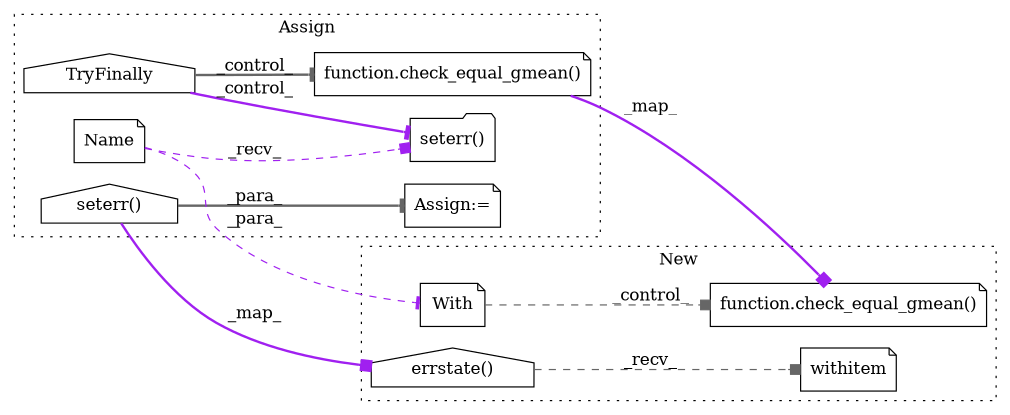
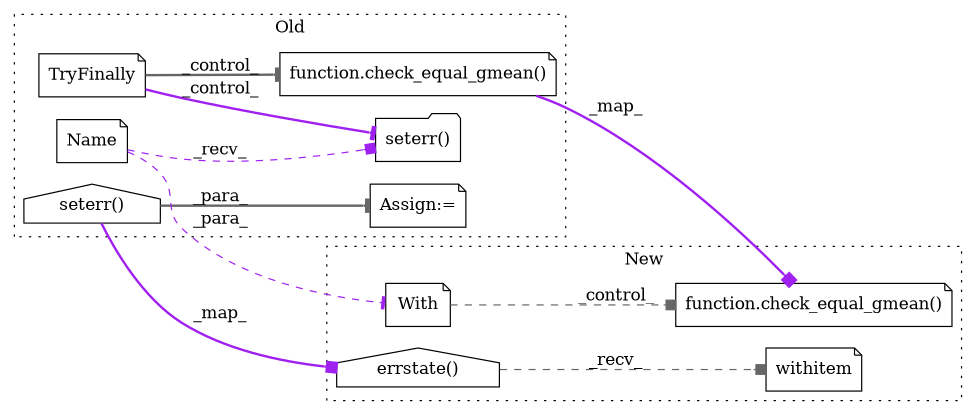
cluster "Assign": label "Assign" -> "Old"
node "TryFinally": shape house -> note
